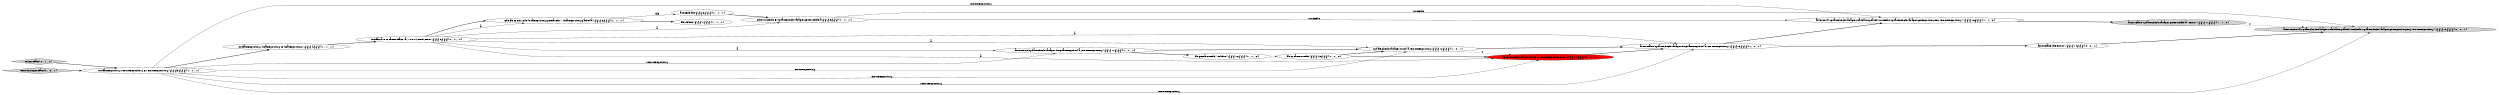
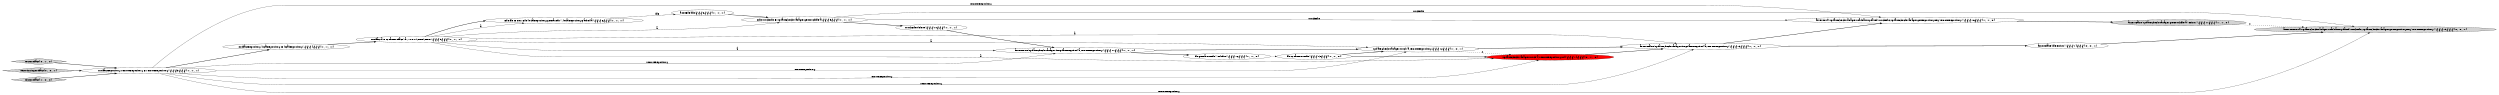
node "file.delete()@@@7@@@['1', '1', '1']": removed
node "touchFile.delete()@@@10@@@['1', '1', '1']": added
node "testArtifact['1', '0', '0']": added
